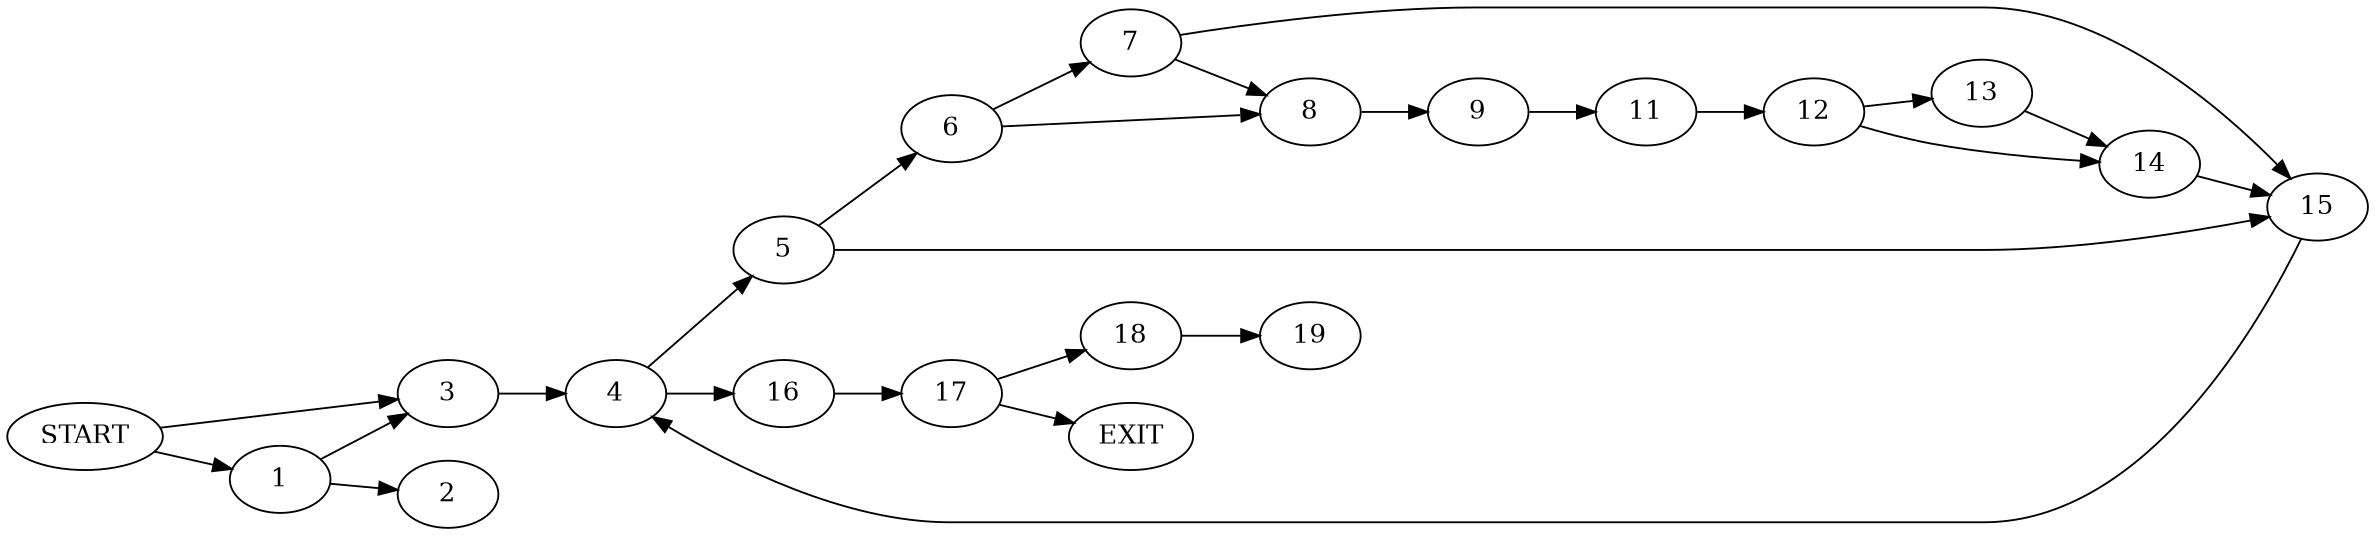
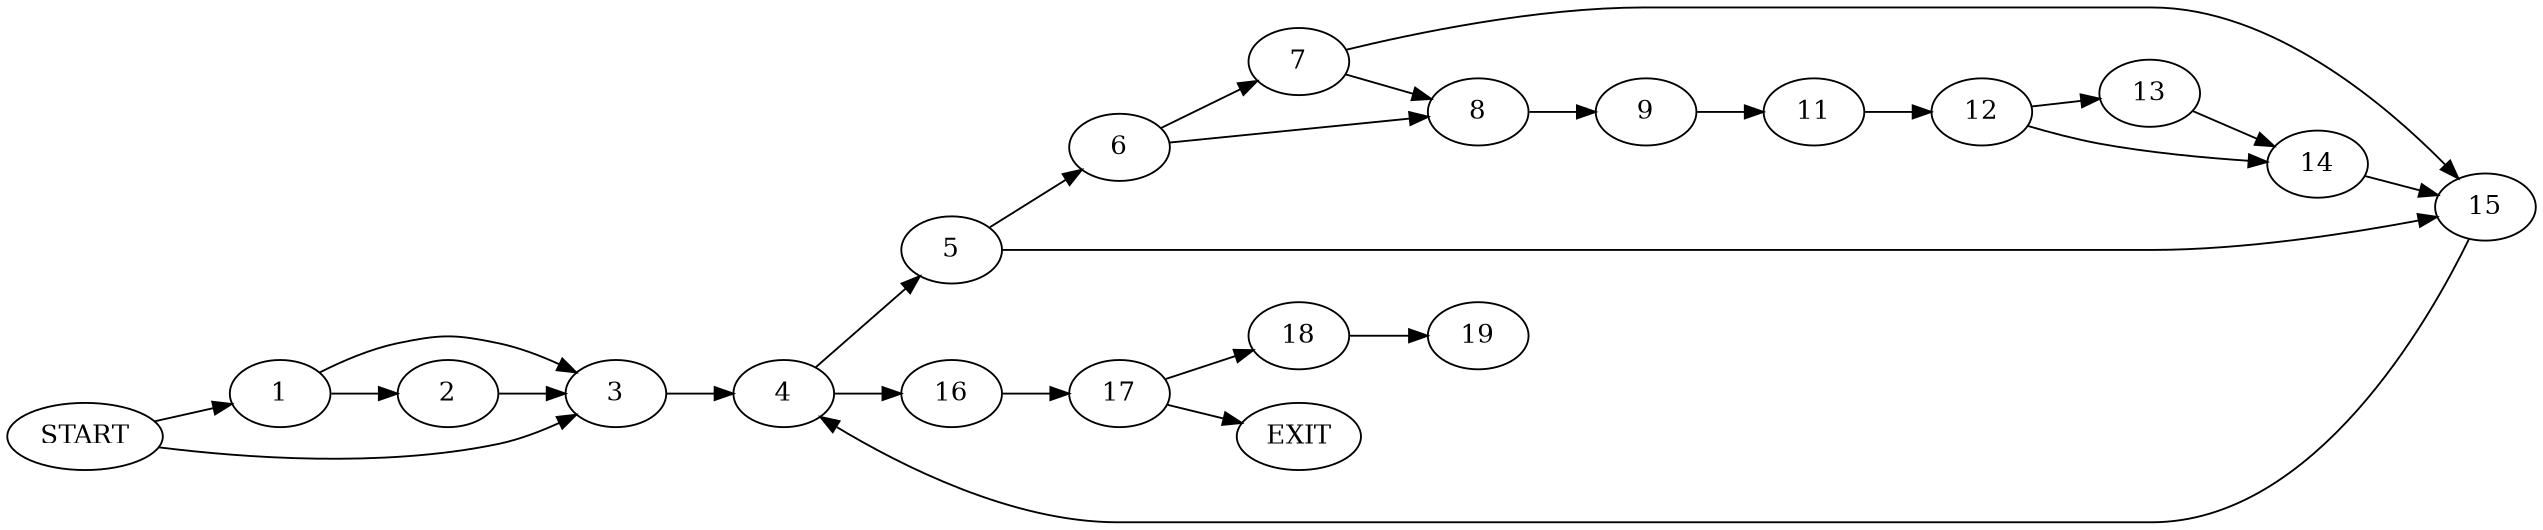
edge "2" -> "3": added
